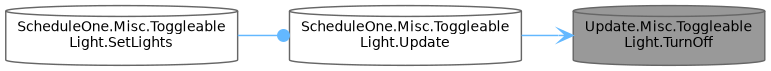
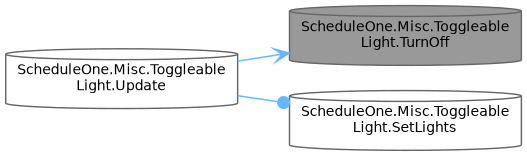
edge "ScheduleOne.Misc.Toggleable Light.SetLights" -> "ScheduleOne.Misc.Toggleable Light.Update": reversed
node "Update.Misc.Toggleable Light.TurnOff": label "Update.Misc.Toggleable Light.TurnOff" -> "ScheduleOne.Misc.Toggleable Light.TurnOff"
